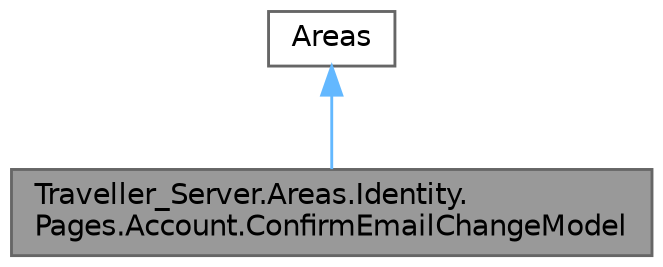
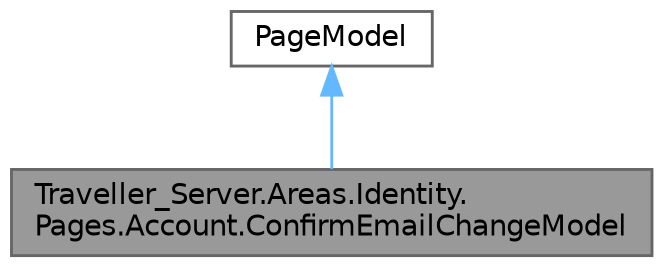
node "Areas": label "Areas" -> "PageModel"
